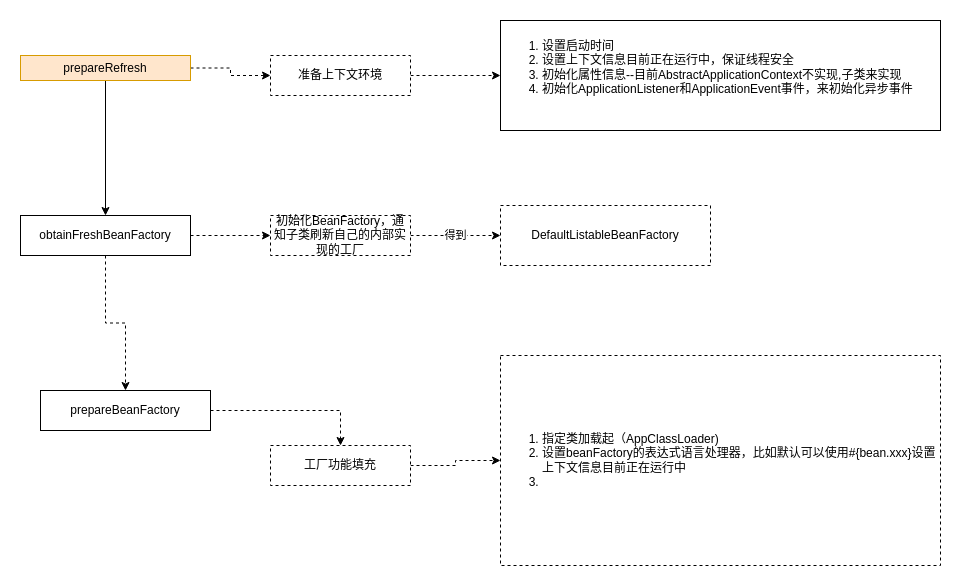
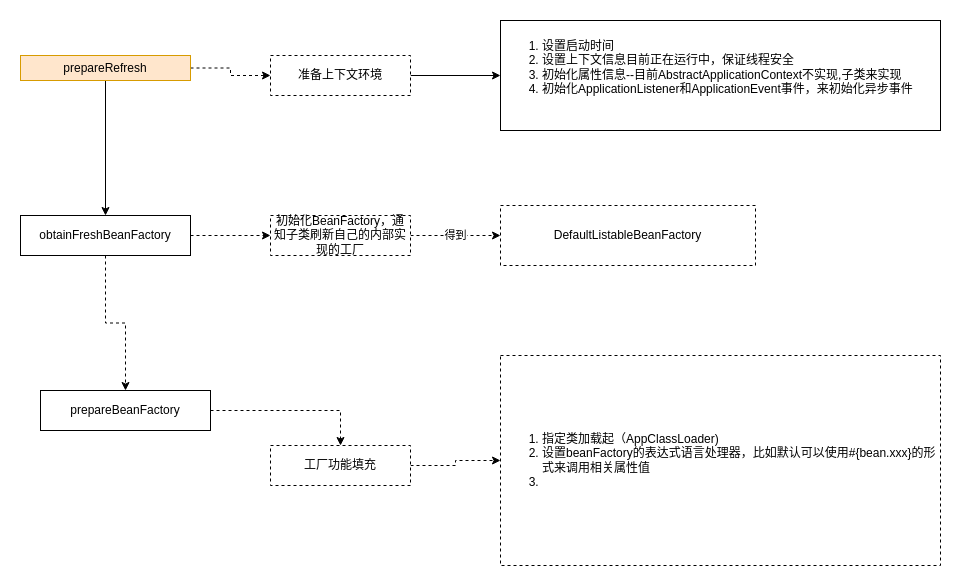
edge "准备上下文环境" -> "设置启动时间 设置上下文信息目前正在运行中，保证线程安全 初始化属性信息--目前AbstractApplicationContext不实现,子类来实现 初始化ApplicationListener和ApplicationEvent事件，来初始化异步事件": style dashed -> solid
node "DefaultListableBeanFactory": size 210x60 -> 255x60
node "指定类加载起（AppClassLoader) 设置beanFactory的表达式语言处理器，比如默认可以使用#{bean.xxx}设置上下文信息目前正在运行中": label "指定类加载起（AppClassLoader) 设置beanFactory的表达式语言处理器，比如默认可以使用#{bean.xxx}设置上下文信息目前正在运行中" -> "指定类加载起（AppClassLoader) 设置beanFactory的表达式语言处理器，比如默认可以使用#{bean.xxx}的形式来调用相关属性值"
